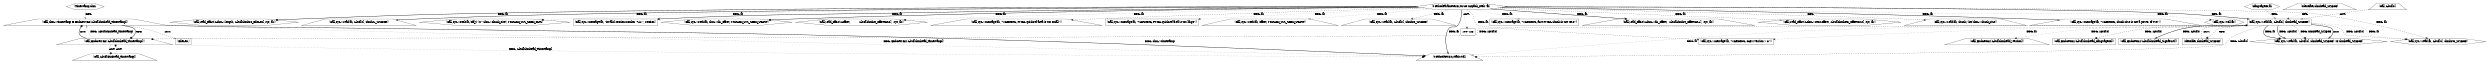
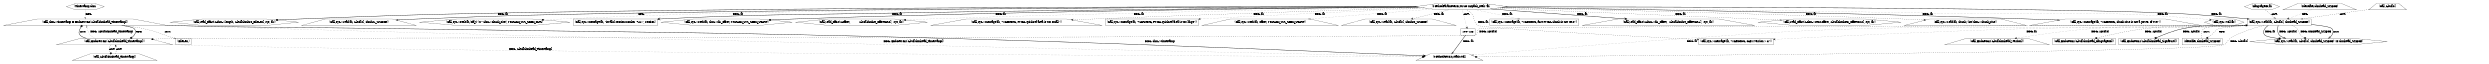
edge "(MethodParameterIn,struct mspack_seek *fh)" -> "(Call,sys->read(fh, &buf[0], chmhs1_SIZEOF))": label "DDG: fh" -> "CFG: "
edge "(MethodParameterIn,struct mspack_seek *fh)" -> "(Call,sys->read(fh, chunk, (int)chm->chunk_size))": label "CFG: " -> "DDG: fh"
edge "(MethodParameterIn,struct mspack_seek *fh)" -> "(Call,sys->read(fh, &buf[0], chmhead_SIZEOF))": label "CFG: fh" -> "DDG: fh"
edge "(LanguageID,fh)" -> "(Call,sys->read(fh, &buf[0], chmhead_SIZEOF))": label "CFG: " -> "AST: "
edge "(MethodParameterIn,struct mspack_seek *fh)" -> "(MethodReturn,static tell)": now "1007125" -> "(MethodReturn,static tell)"
edge "(Call,sys->read(fh, &buf[0], chmhead_SIZEOF))" -> "(Call,EndGetI32(&buf[chmhead_Signature]))": arrowhead onormal -> box
node "(Call,sys->read(fh, &buf[0], chmhst3_SIZEOF))": removed
edge "(Call,&buf[chmhead_Timestamp])" -> "(Call,EndGetM32(&buf[chmhead_Timestamp]))": arrowhead box -> vee
